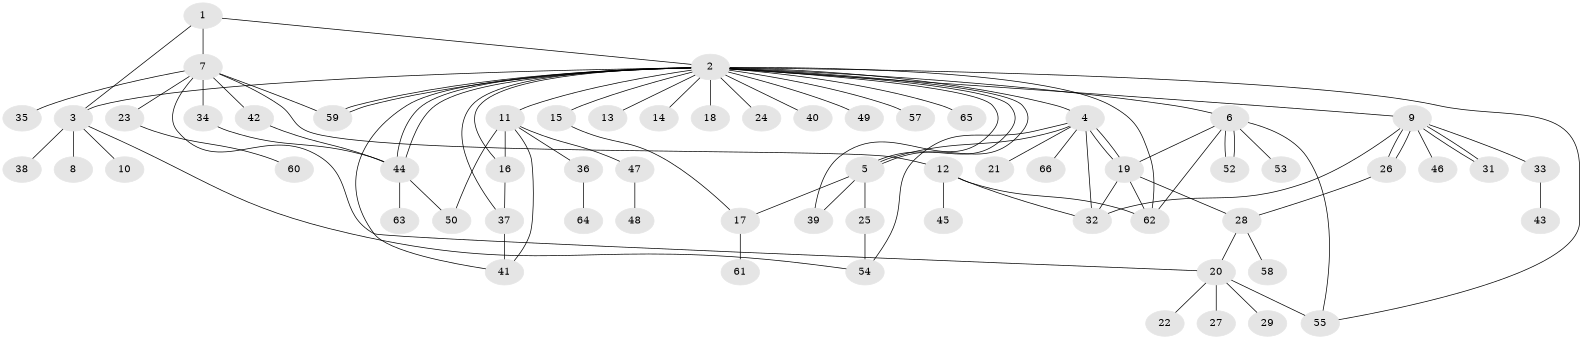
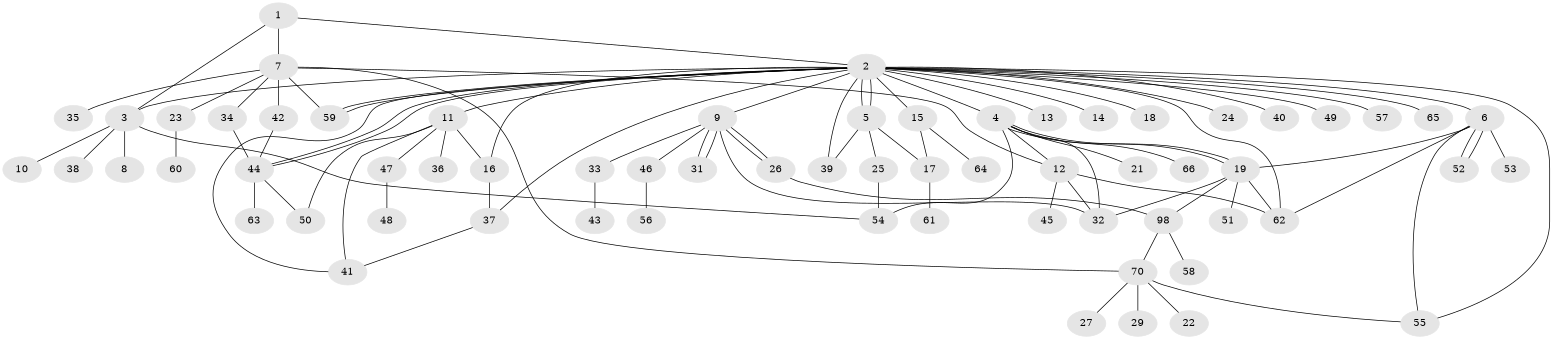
edge "4" -- "5": now "4" -- "12"
edge "36" -- "64": now "15" -- "64"
node "56": added
node "51": added
node "28": label "28" -> "98"
node "20": label "20" -> "70"
